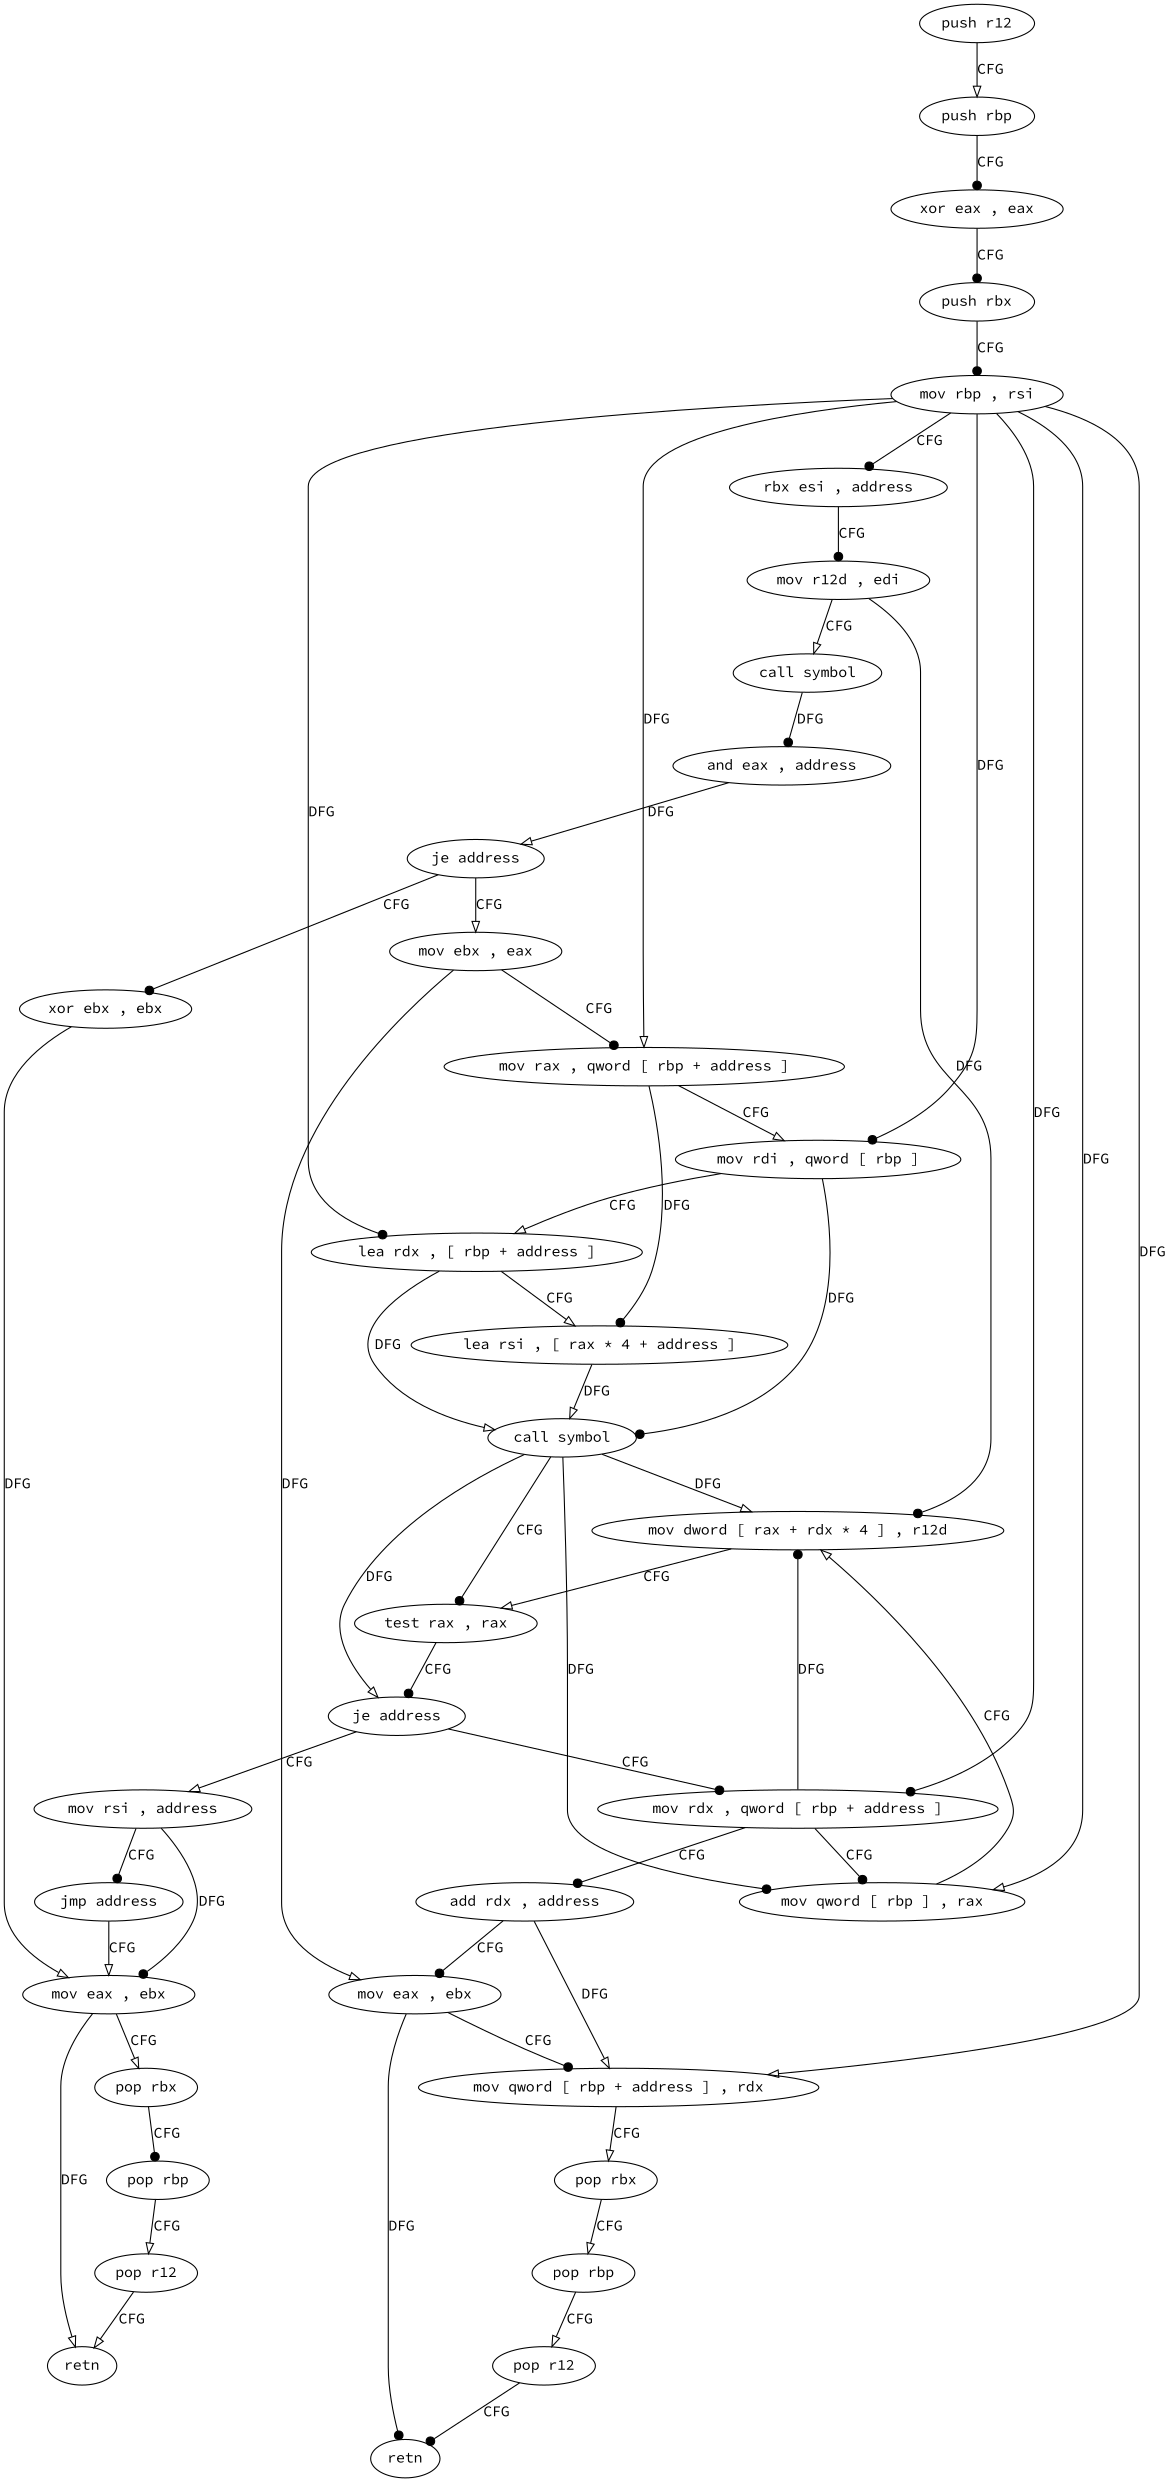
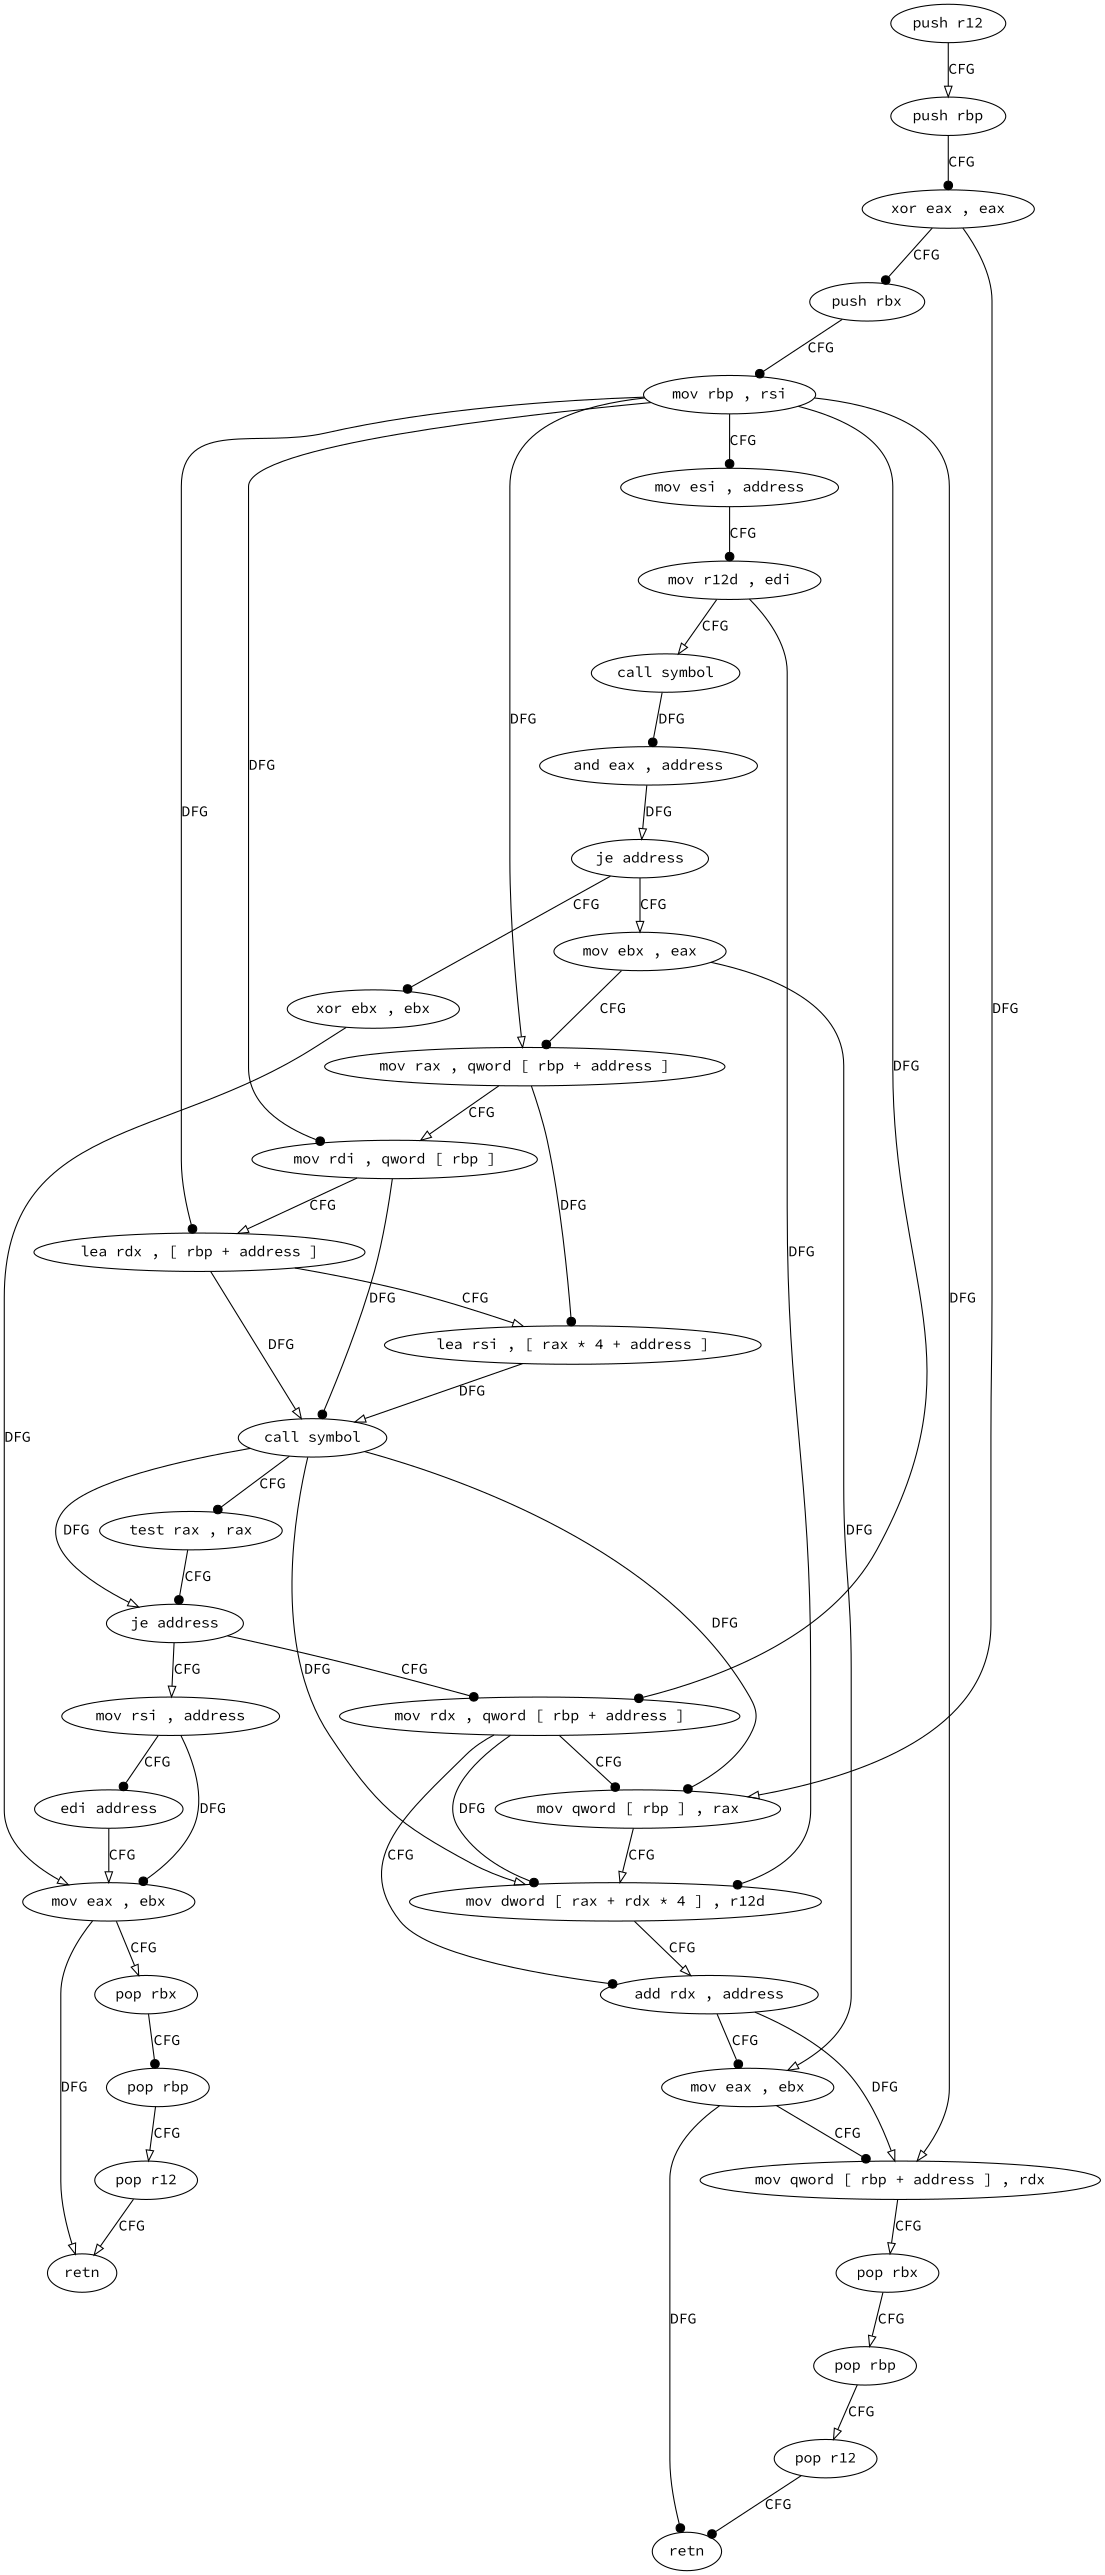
node "rbx esi , address": label "rbx esi , address" -> "mov esi , address"
edge "mov rbp , rsi" -> "mov qword [ rbp ] , rax": now "xor eax , eax" -> "mov qword [ rbp ] , rax"
edge "mov dword [ rax + rdx * 4 ] , r12d" -> "test rax , rax": now "mov dword [ rax + rdx * 4 ] , r12d" -> "add rdx , address"
node "jmp address": label "jmp address" -> "edi address"
